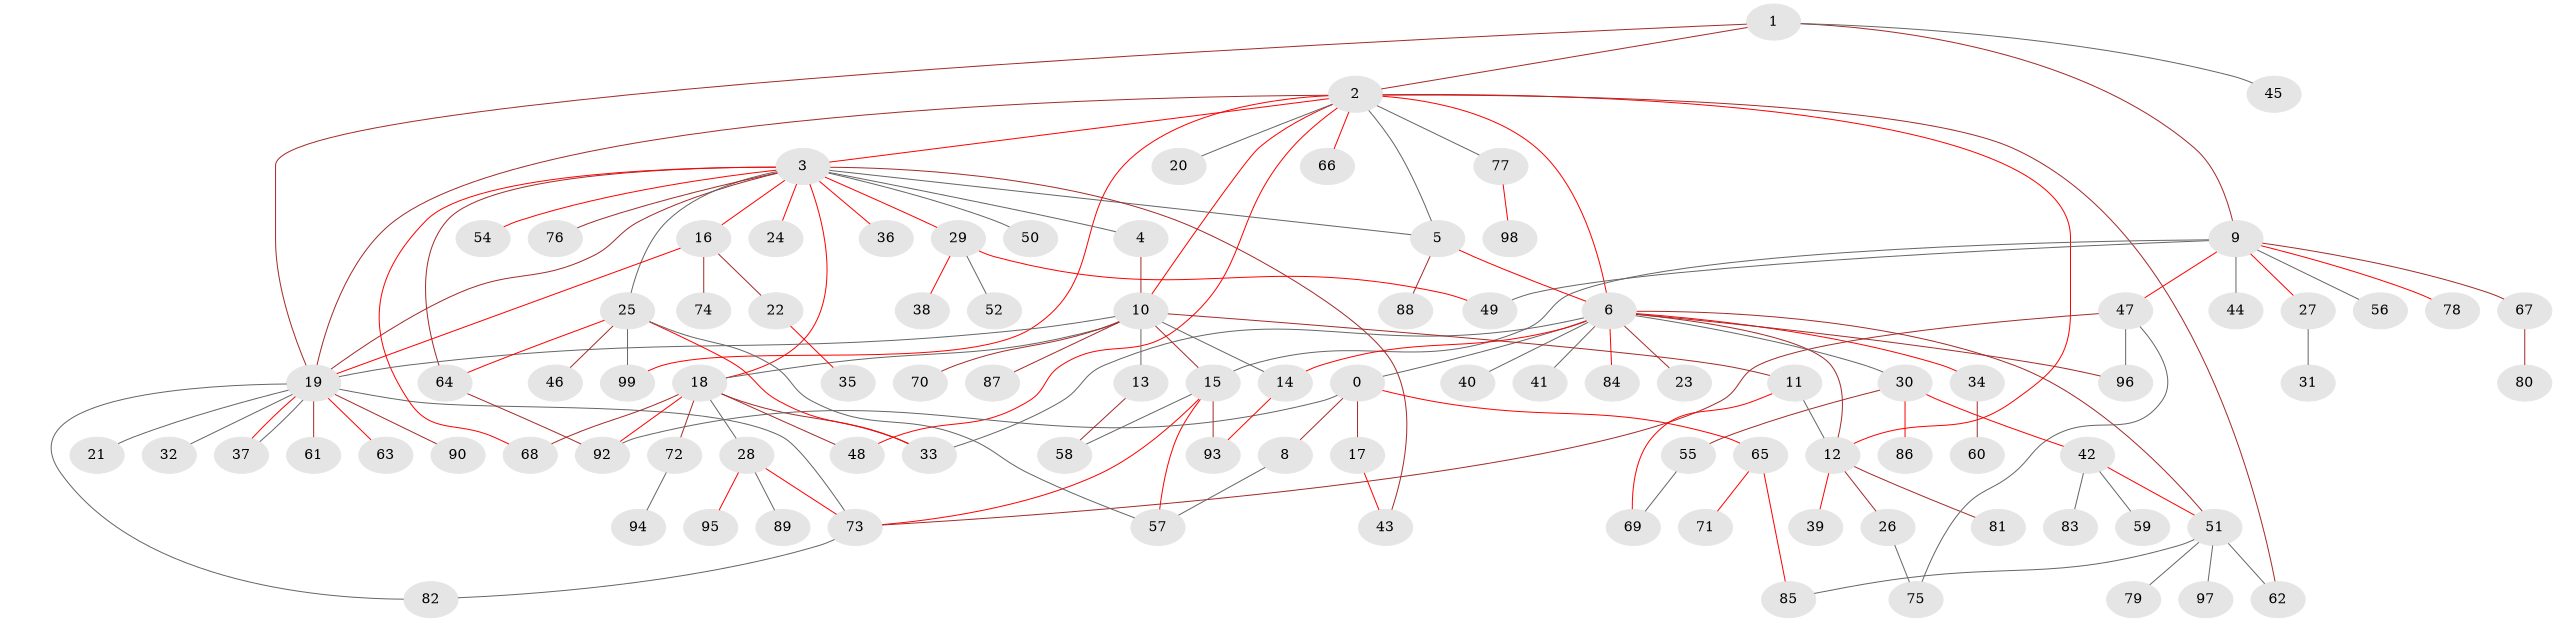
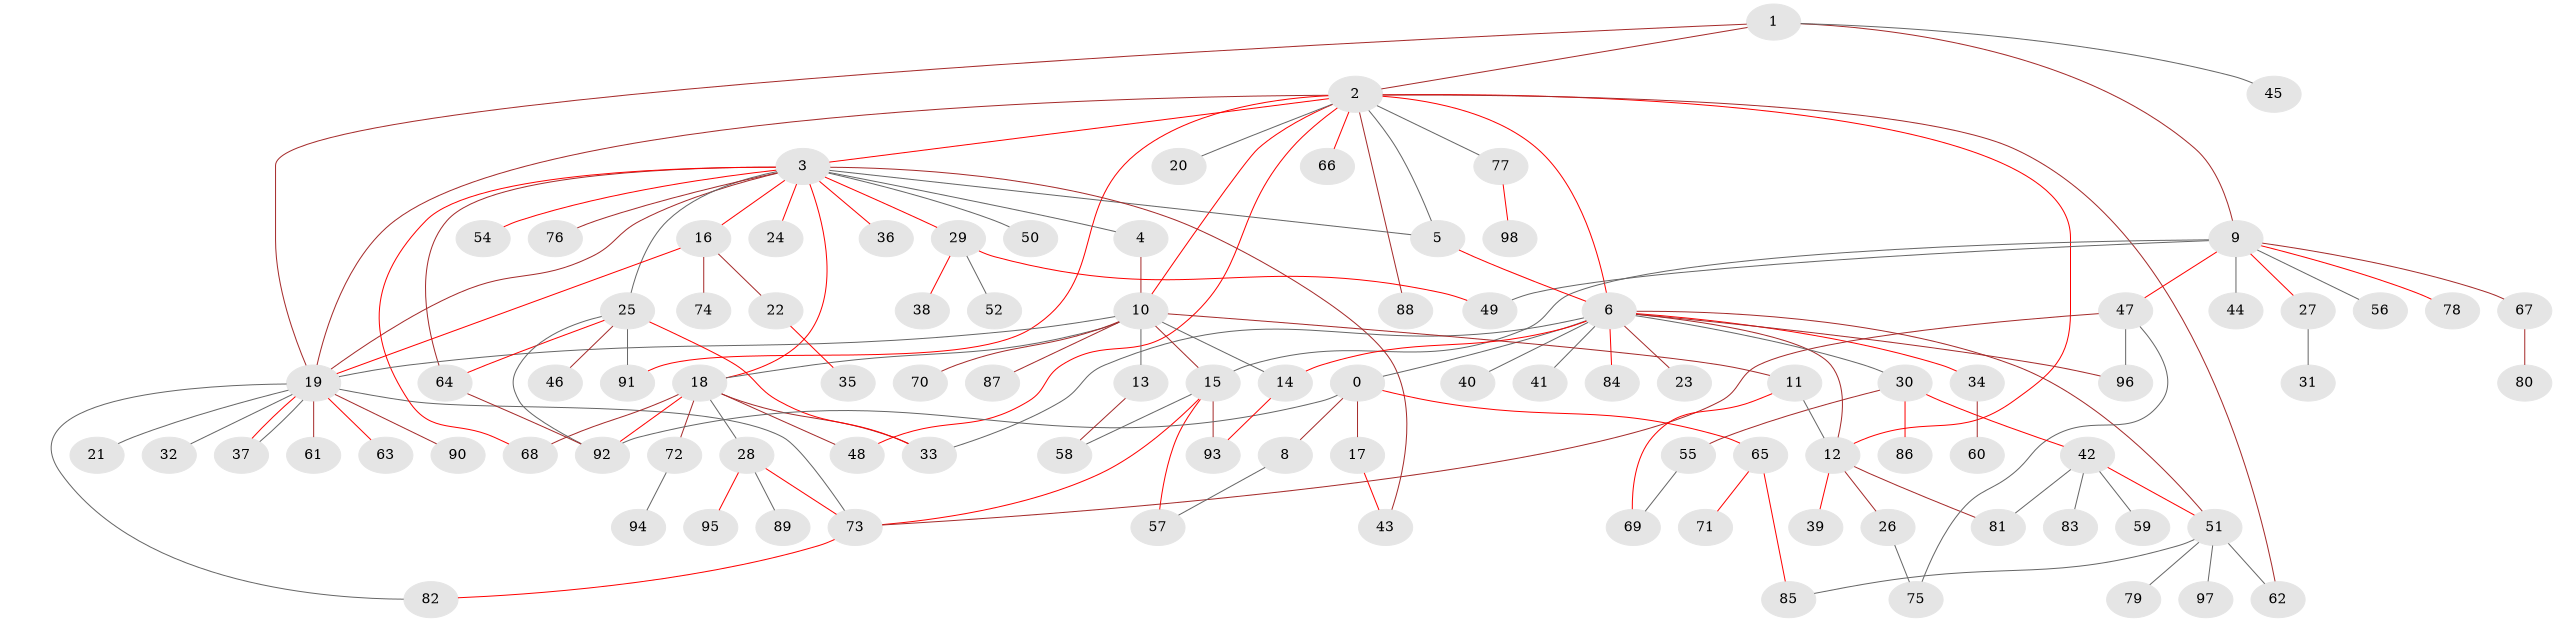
edge "5" -- "88": now "2" -- "88"
node "99": label "99" -> "91"
edge "25" -- "57": now "25" -- "92"
edge "42" -- "81": added
edge "73" -- "82": color gray40 -> red
